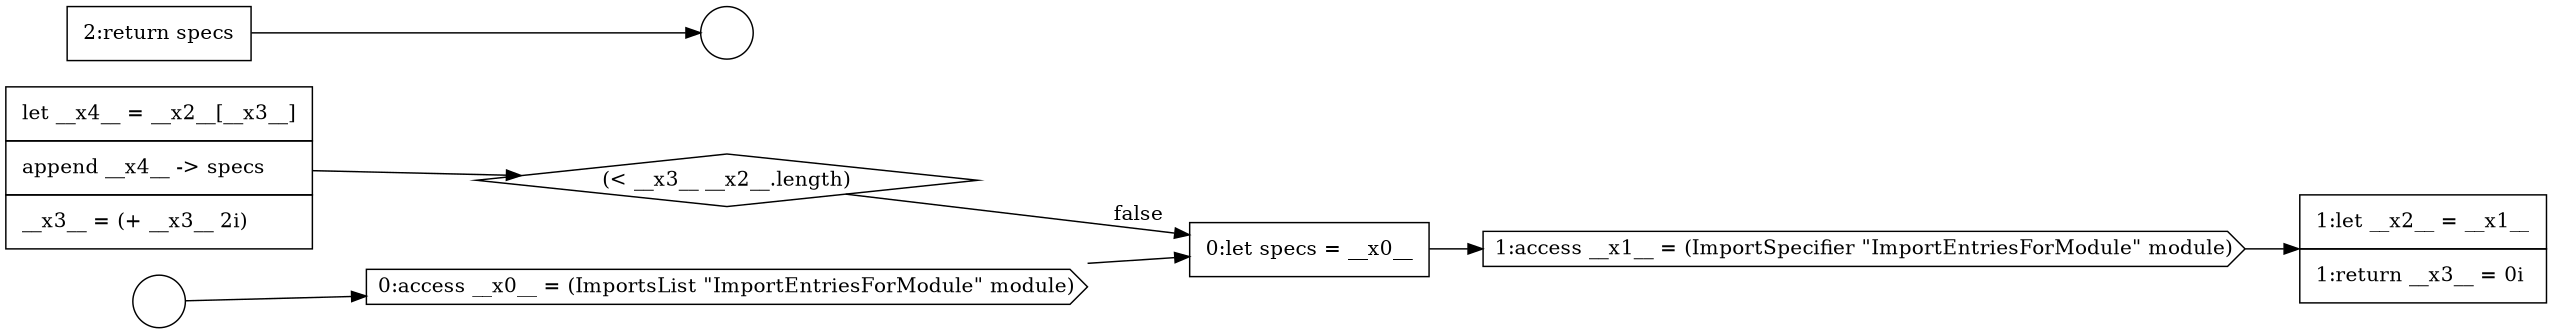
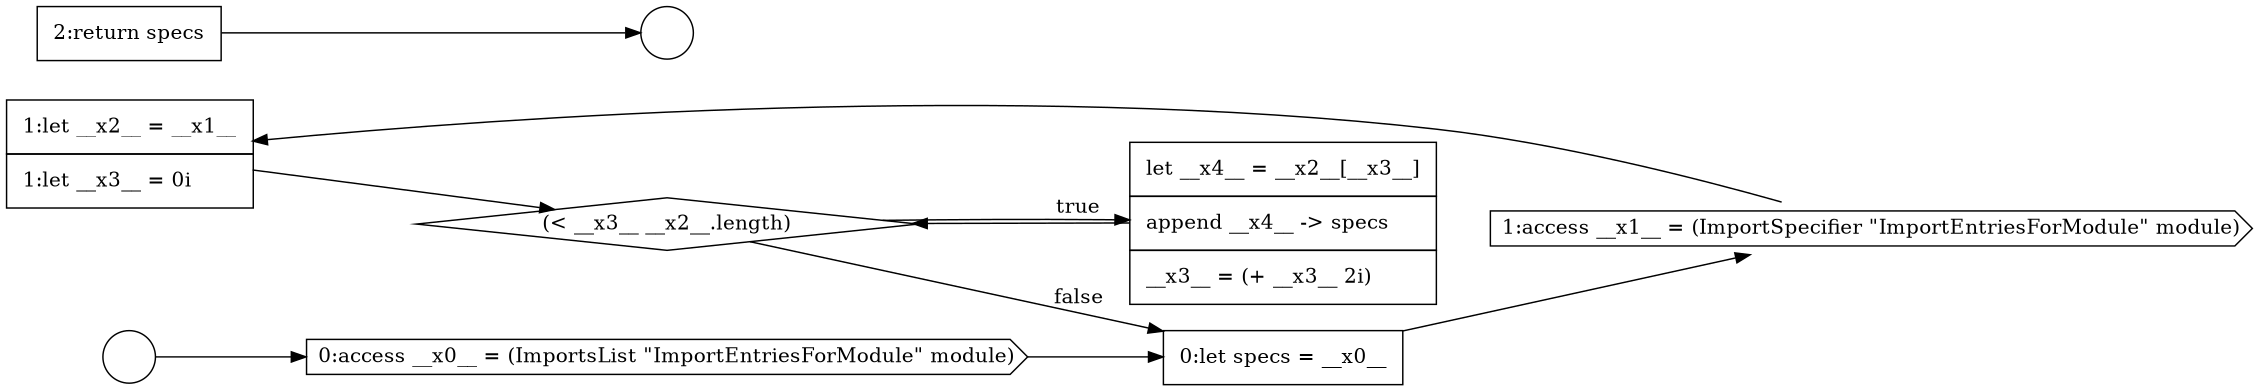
edge "1:let __x2__ = __x1__" -> "(< __x3__ __x2__.length)": added
edge "(< __x3__ __x2__.length)" -> "let __x4__ = __x2__[__x3__]": added, label "true"
node "1:let __x2__ = __x1__": text "1:return __x3__ = 0i" -> "1:let __x3__ = 0i"
